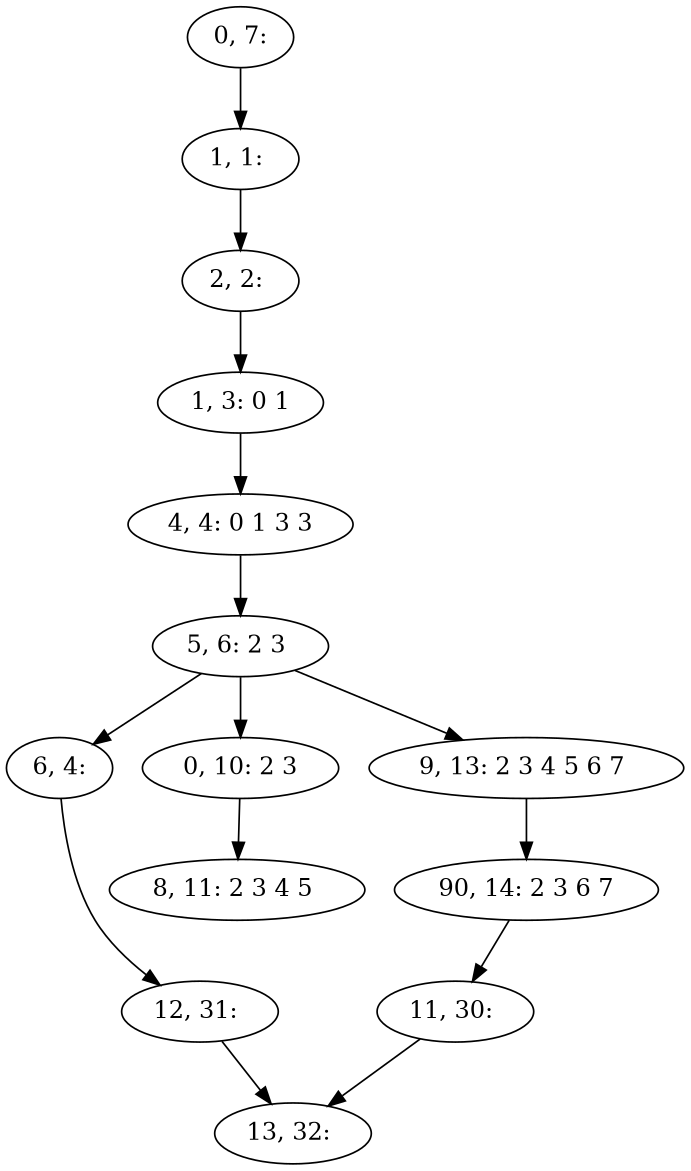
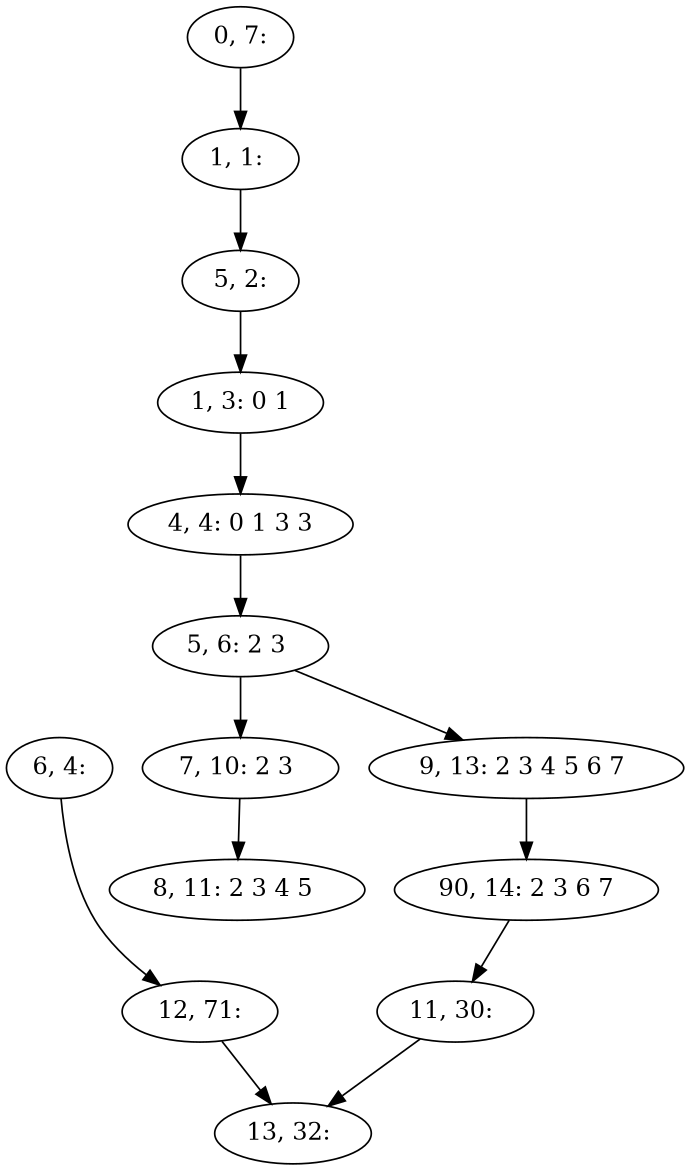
node "2, 2:": label "2, 2:" -> "5, 2:"
edge "5, 6: 2 3" -> "6, 4:": removed
node "0, 10: 2 3": label "0, 10: 2 3" -> "7, 10: 2 3"
node "12, 31:": label "12, 31:" -> "12, 71:"
